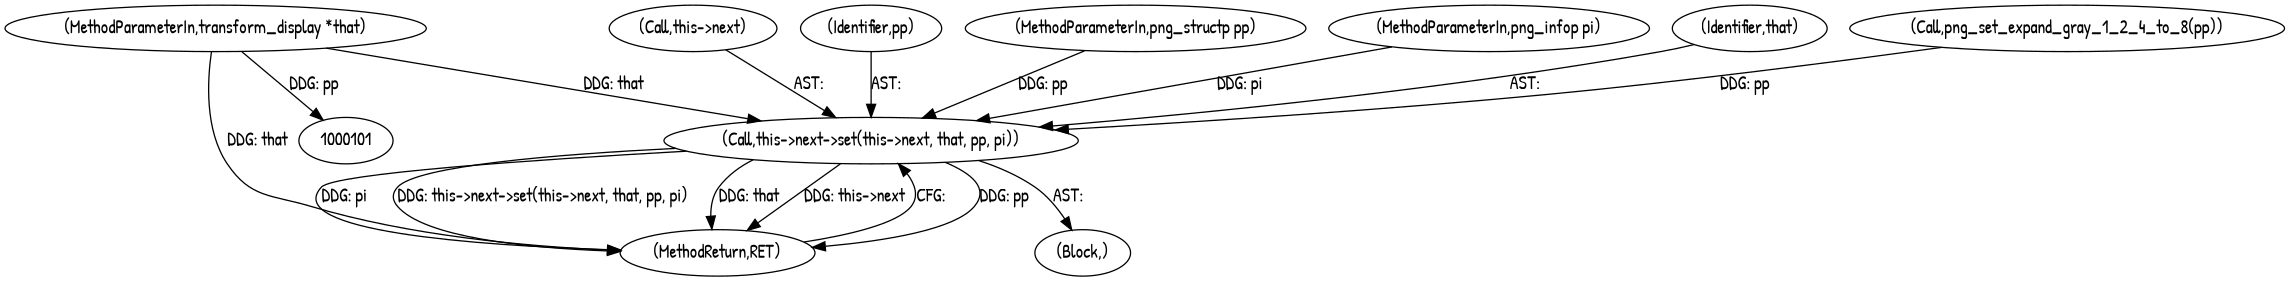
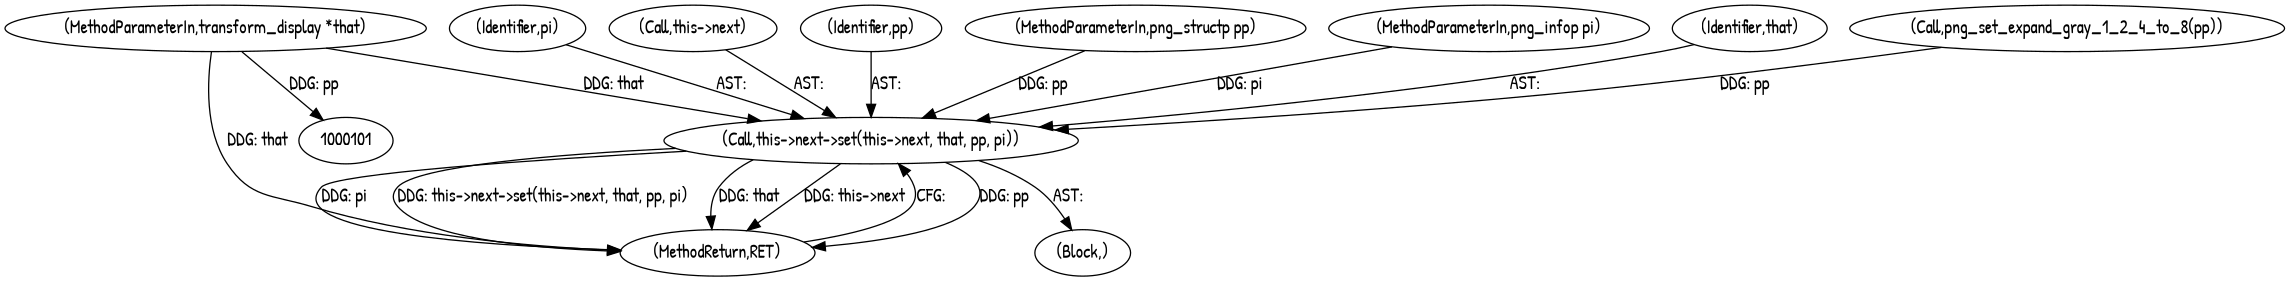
node "(Identifier,pi)": added
